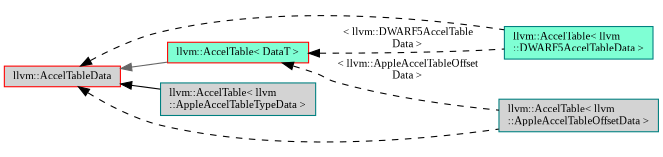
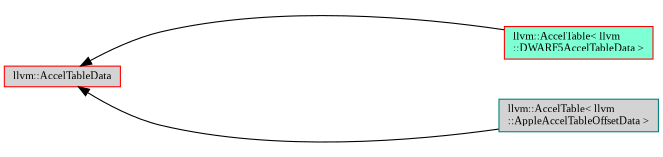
edge "llvm::AccelTable< llvm ::DWARF5AccelTableData >" -> "llvm::AccelTableData": style dashed -> solid
node "llvm::AccelTable< llvm ::DWARF5AccelTableData >": color teal -> red
node "llvm::AccelTable< DataT >": removed
node "llvm::AccelTable< llvm ::AppleAccelTableTypeData >": removed
edge "llvm::AccelTable< llvm ::AppleAccelTableOffsetData >" -> "llvm::AccelTableData": style dashed -> solid
